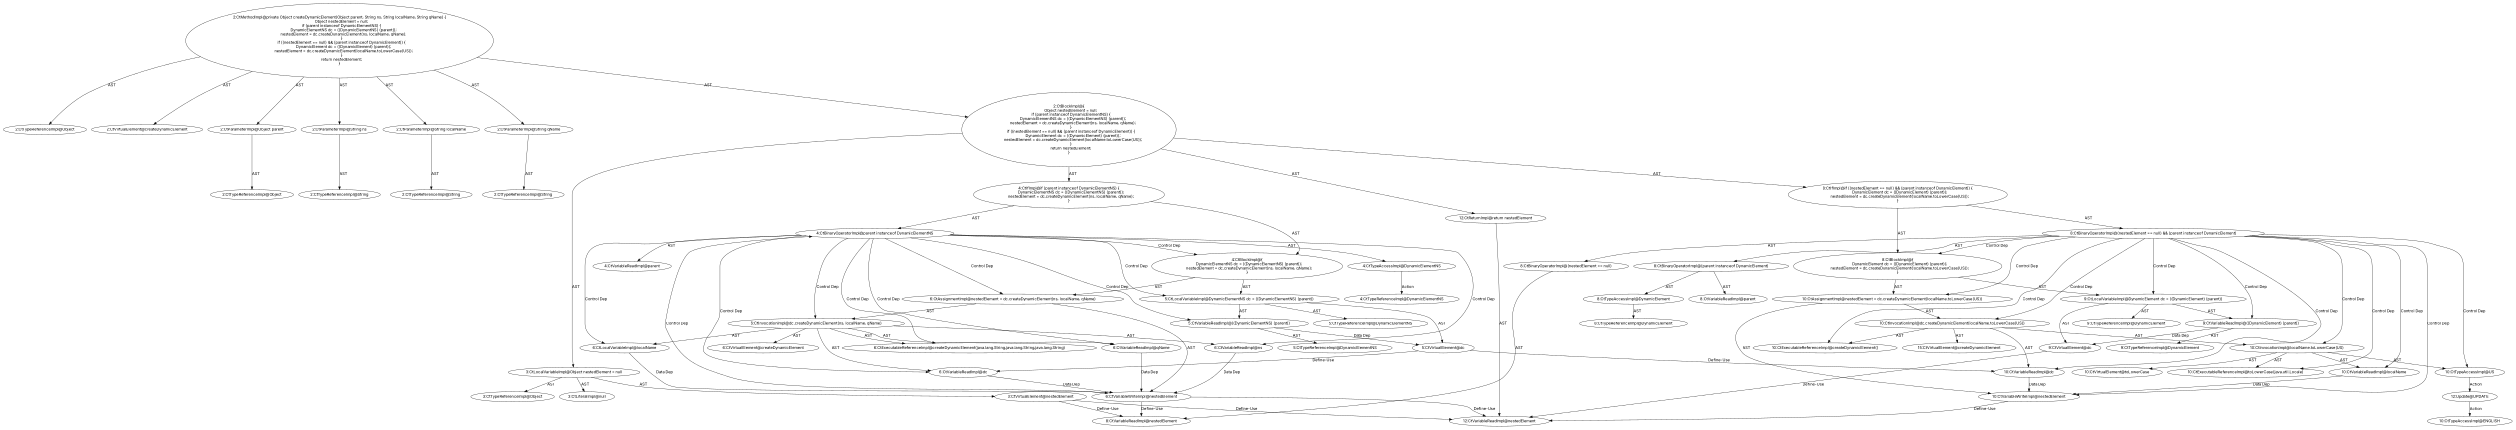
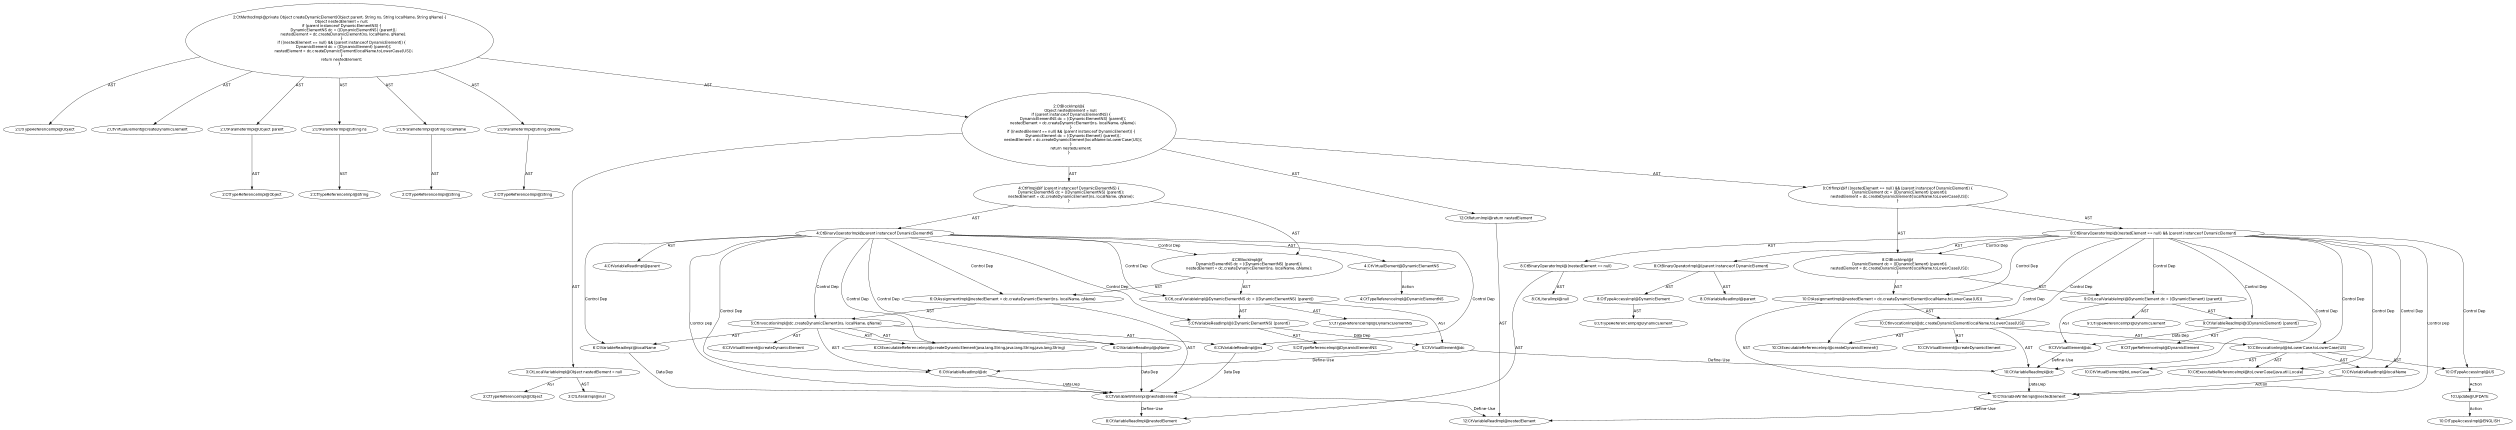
node "4:CtTypeAccessImpl@DynamicElementNS": label "4:CtTypeAccessImpl@DynamicElementNS" -> "4:CtVirtualElement@DynamicElementNS"
node "8:CtLiteralImpl@null": added
node "6:CtLocalVariableImpl@localName": label "6:CtLocalVariableImpl@localName" -> "6:CtVariableReadImpl@localName"
node "15:CtVirtualElement@createDynamicElement": label "15:CtVirtualElement@createDynamicElement" -> "10:CtVirtualElement@createDynamicElement"
node "10:CtInvocationImpl@localName.toLowerCase(US)": label "10:CtInvocationImpl@localName.toLowerCase(US)" -> "10:CtInvocationImpl@toLowerCase.toLowerCase(US)"
edge "6:CtVariableWriteImpl@nestedElement" -> "4:CtBinaryOperatorImpl@parent instanceof DynamicElementNS": reversed
edge "9:CtVirtualElement@dc" -> "12:CtVariableReadImpl@nestedElement": now "9:CtVirtualElement@dc" -> "10:CtVariableReadImpl@dc"
edge "10:CtVariableReadImpl@localName" -> "10:CtVariableWriteImpl@nestedElement": label "Data Dep" -> "Action"
node "3:CtVirtualElement@nestedElement": removed
node "12:Update@UPDATE": label "12:Update@UPDATE" -> "10:Update@UPDATE"
